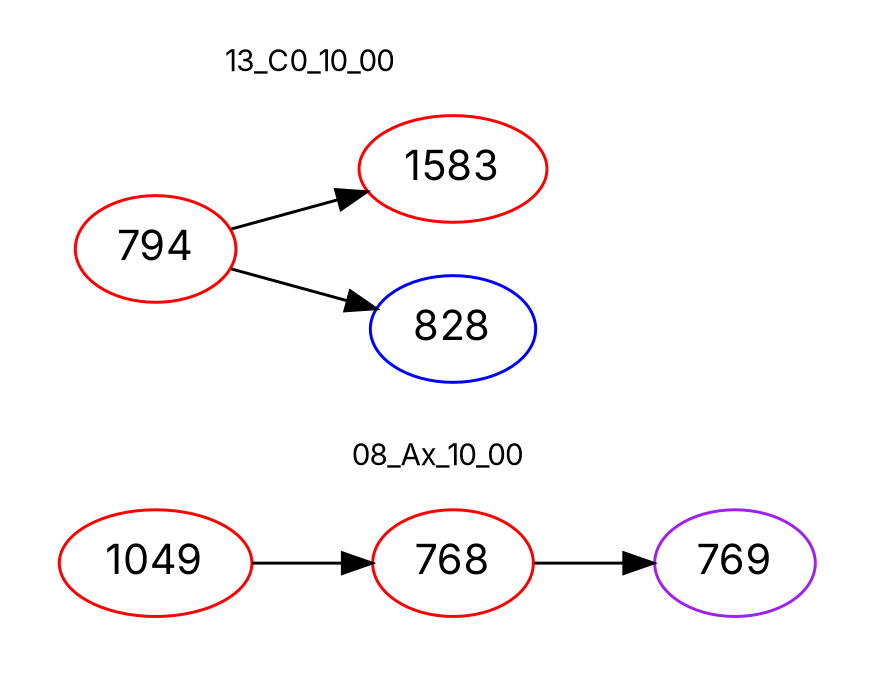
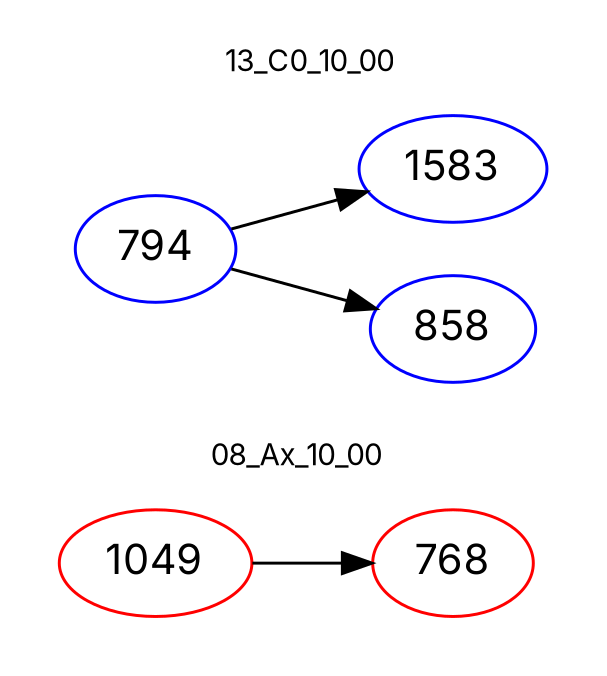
node "1583": color red -> blue
node "794": color red -> blue
node "828": label "828" -> "858"
node "769": removed
